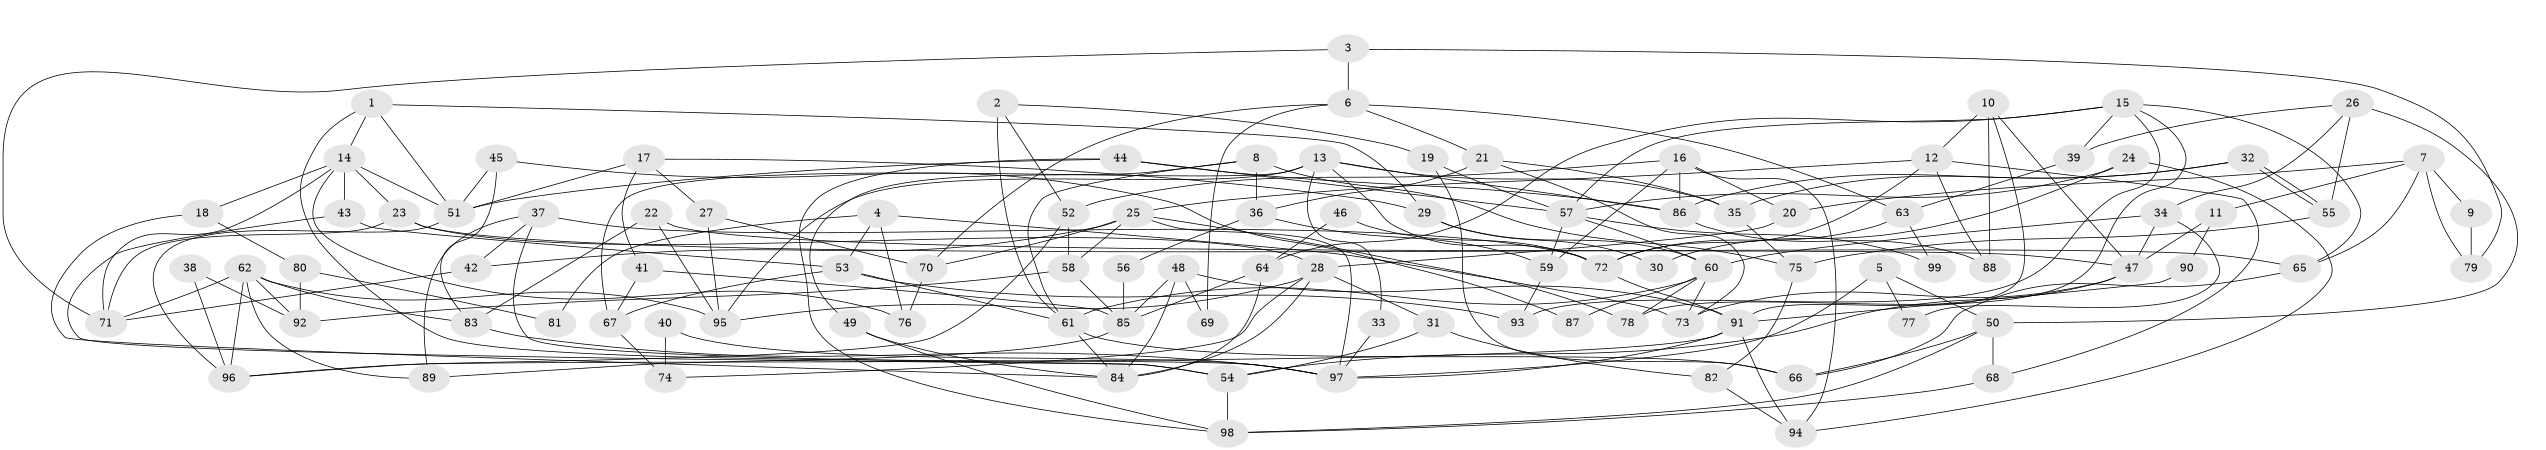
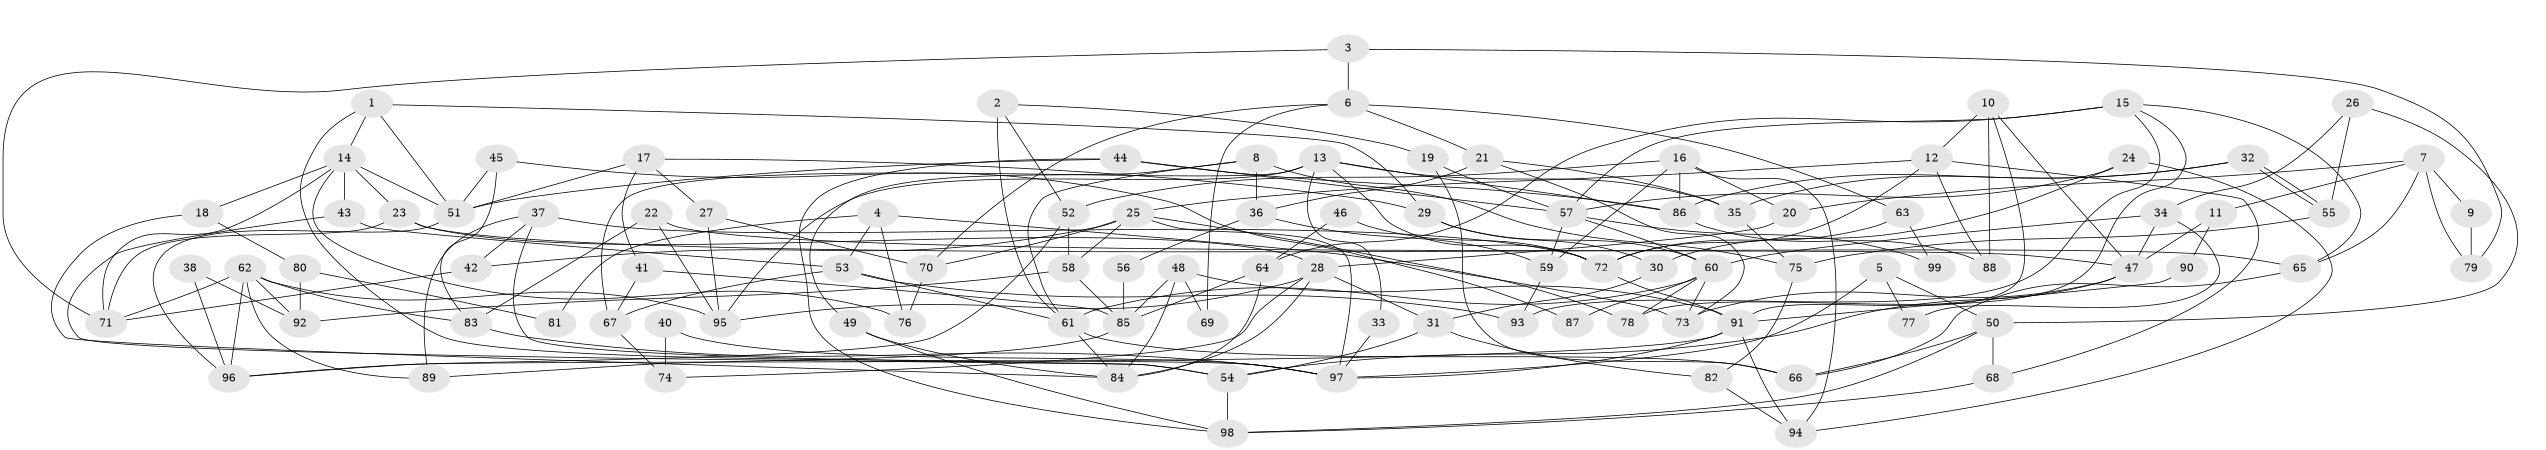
node "39": removed
edge "30" -- "31": added
